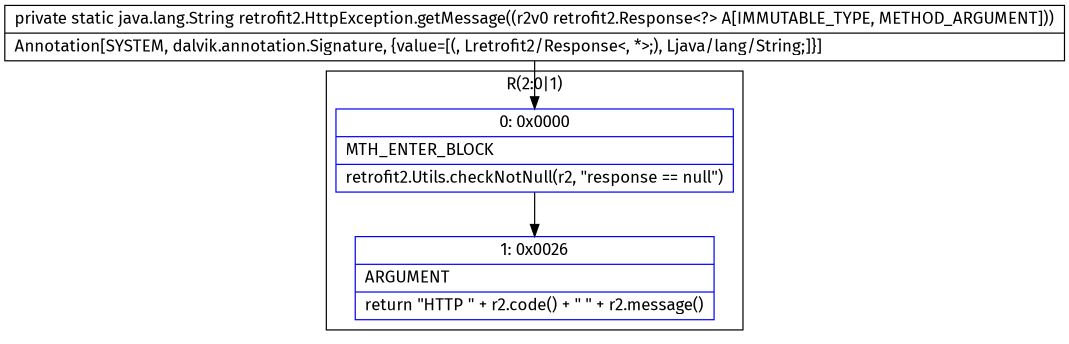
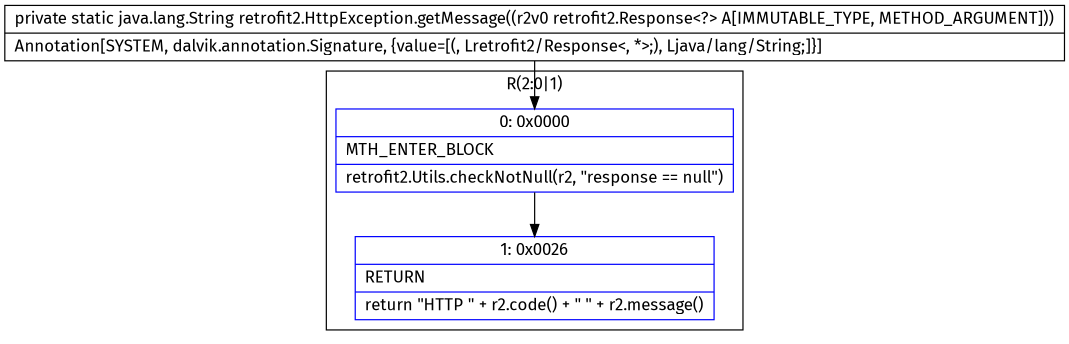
node "1: 0x0026": text "ARGUMENT" -> "RETURN"
